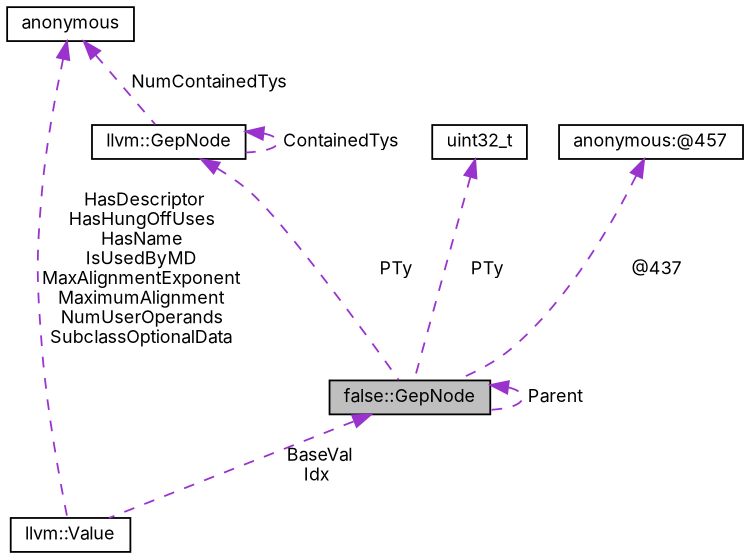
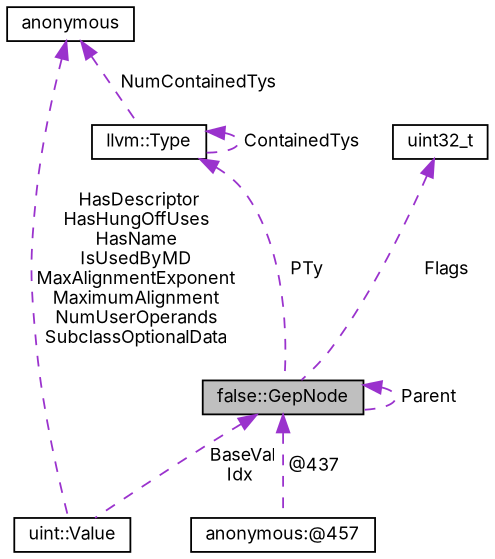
node "llvm::GepNode": label "llvm::GepNode" -> "llvm::Type"
edge "false::GepNode" -> "uint32_t": label " PTy" -> " Flags"
edge "false::GepNode" -> "anonymous:@457": reversed
node "llvm::Value": label "llvm::Value" -> "uint::Value"
